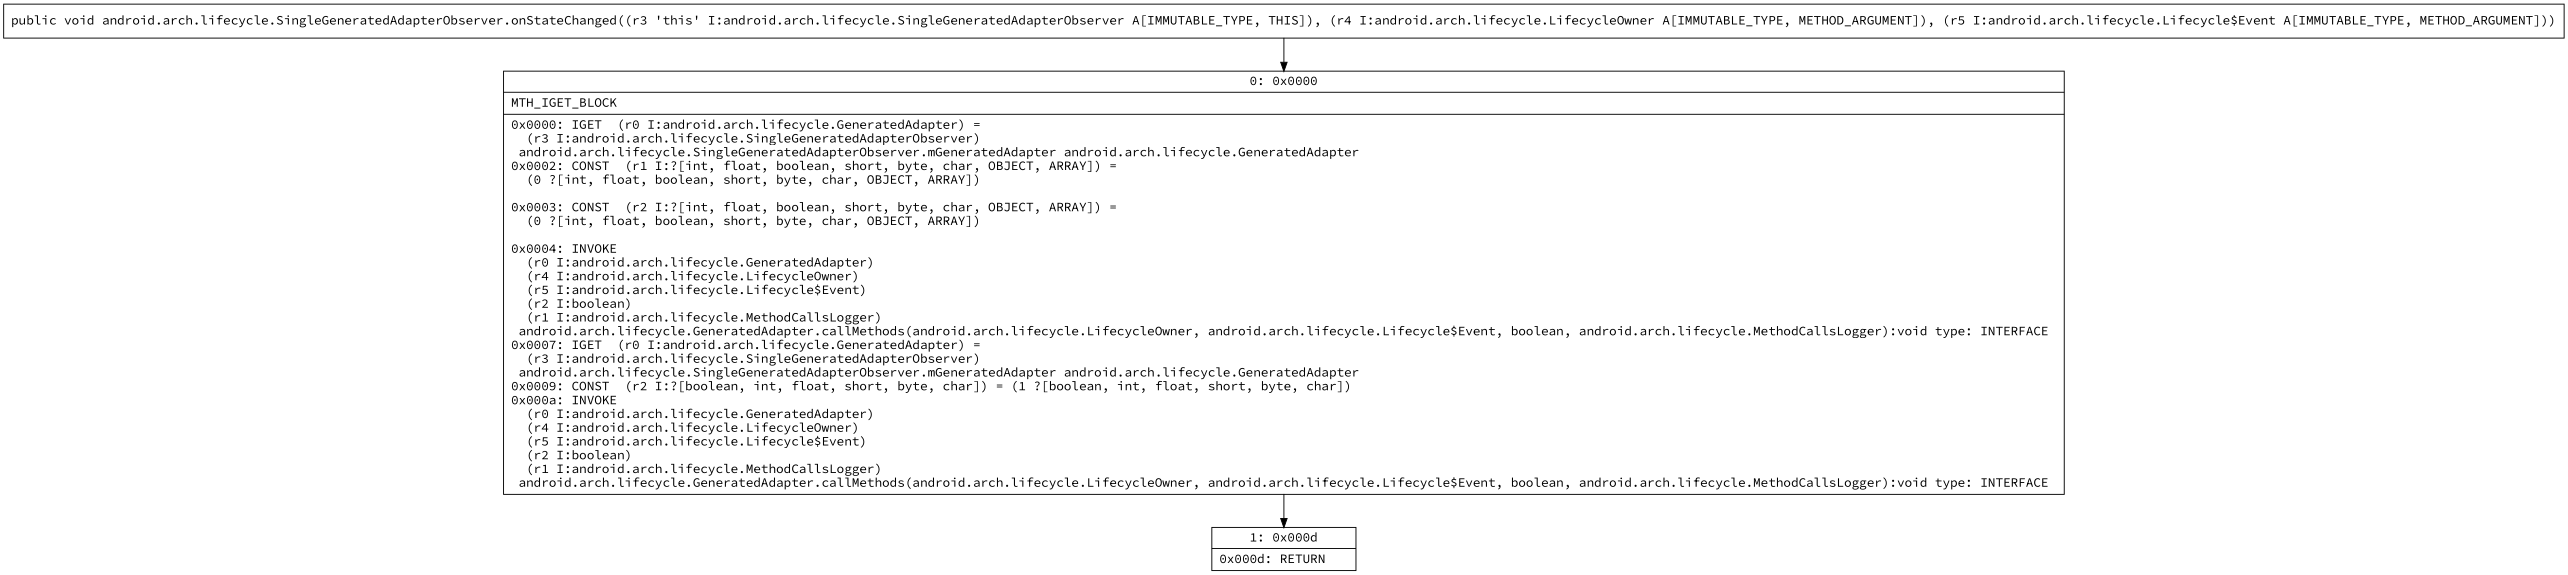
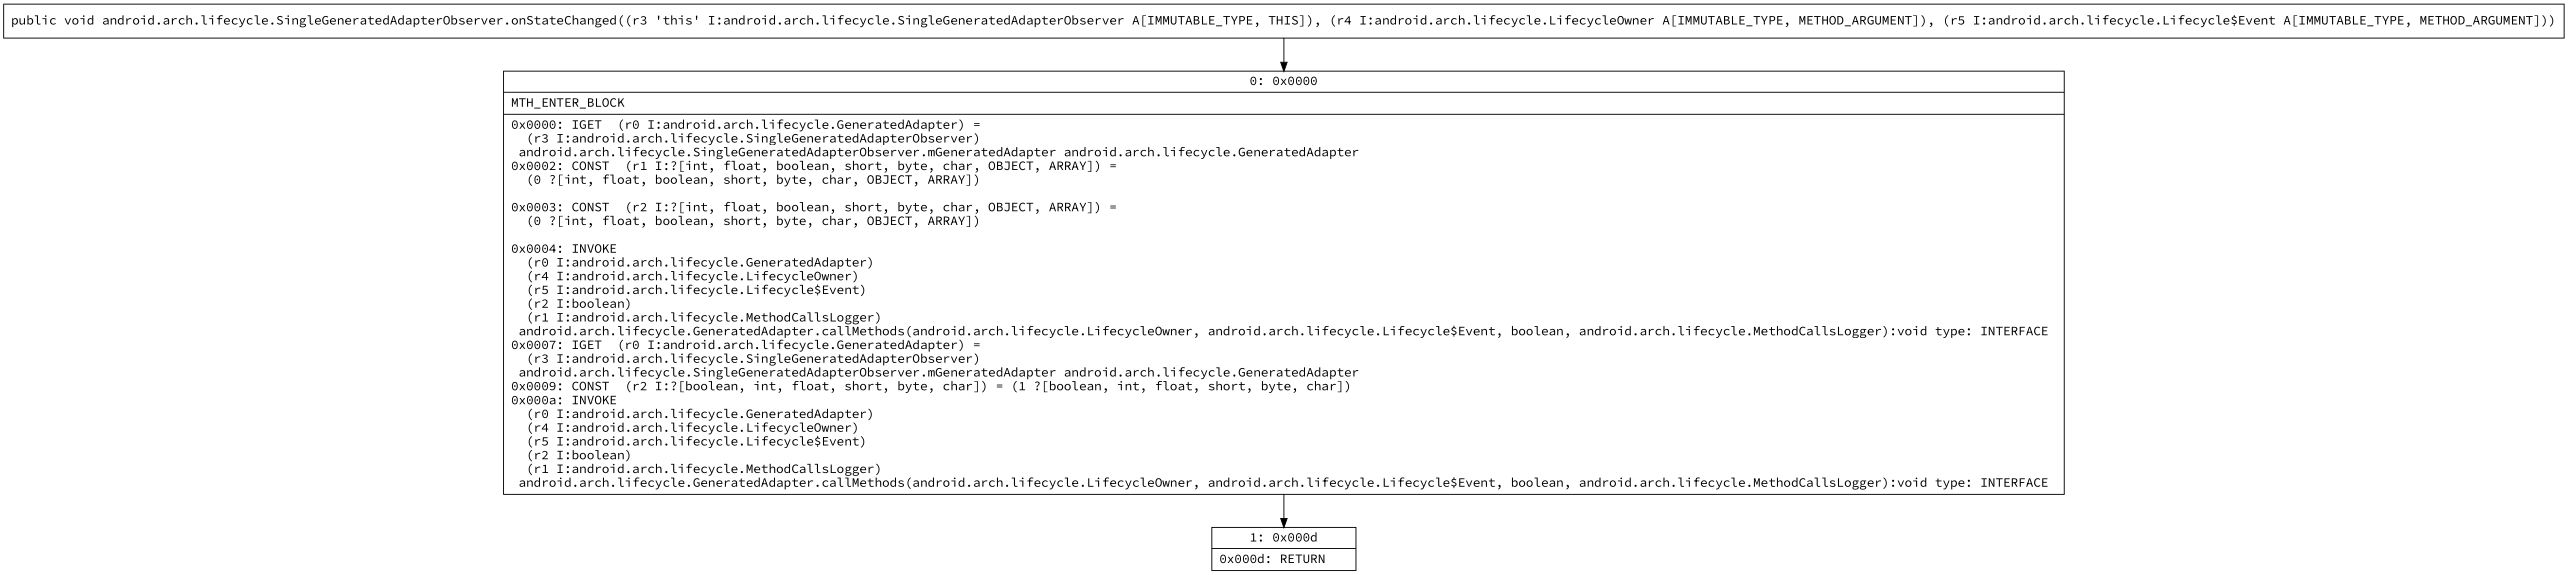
node "0: 0x0000": text "MTH_IGET_BLOCK" -> "MTH_ENTER_BLOCK"
